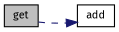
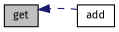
edge "get" -> "add": reversed
